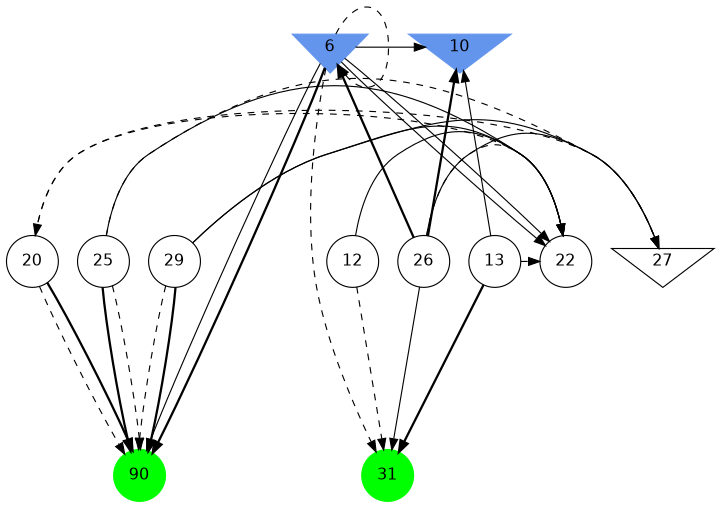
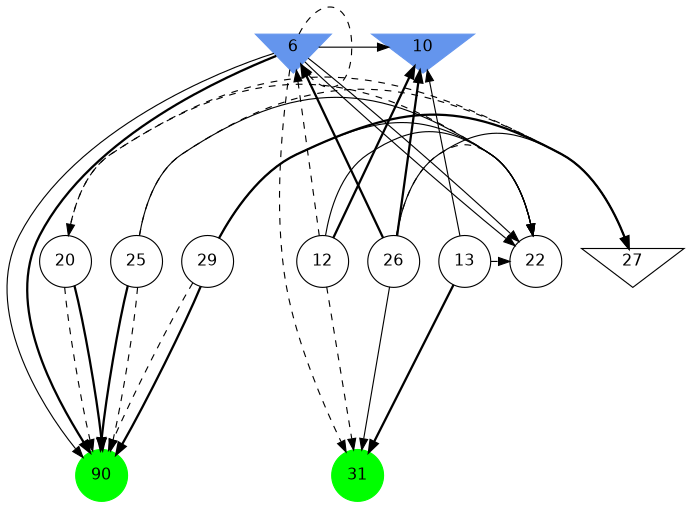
edge "29" -> "27": style solid -> bold
edge "12" -> "6": added
edge "12" -> "10": added
